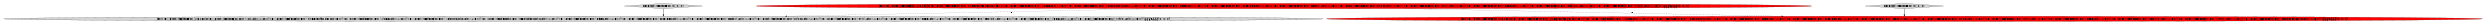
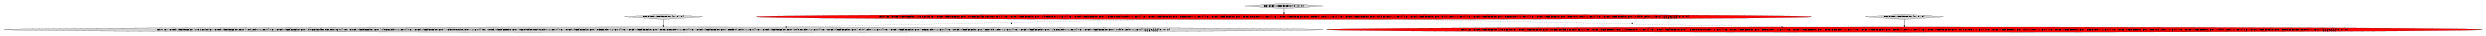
node "getNamedWriteableRegistry['1', '0', '0']": added
